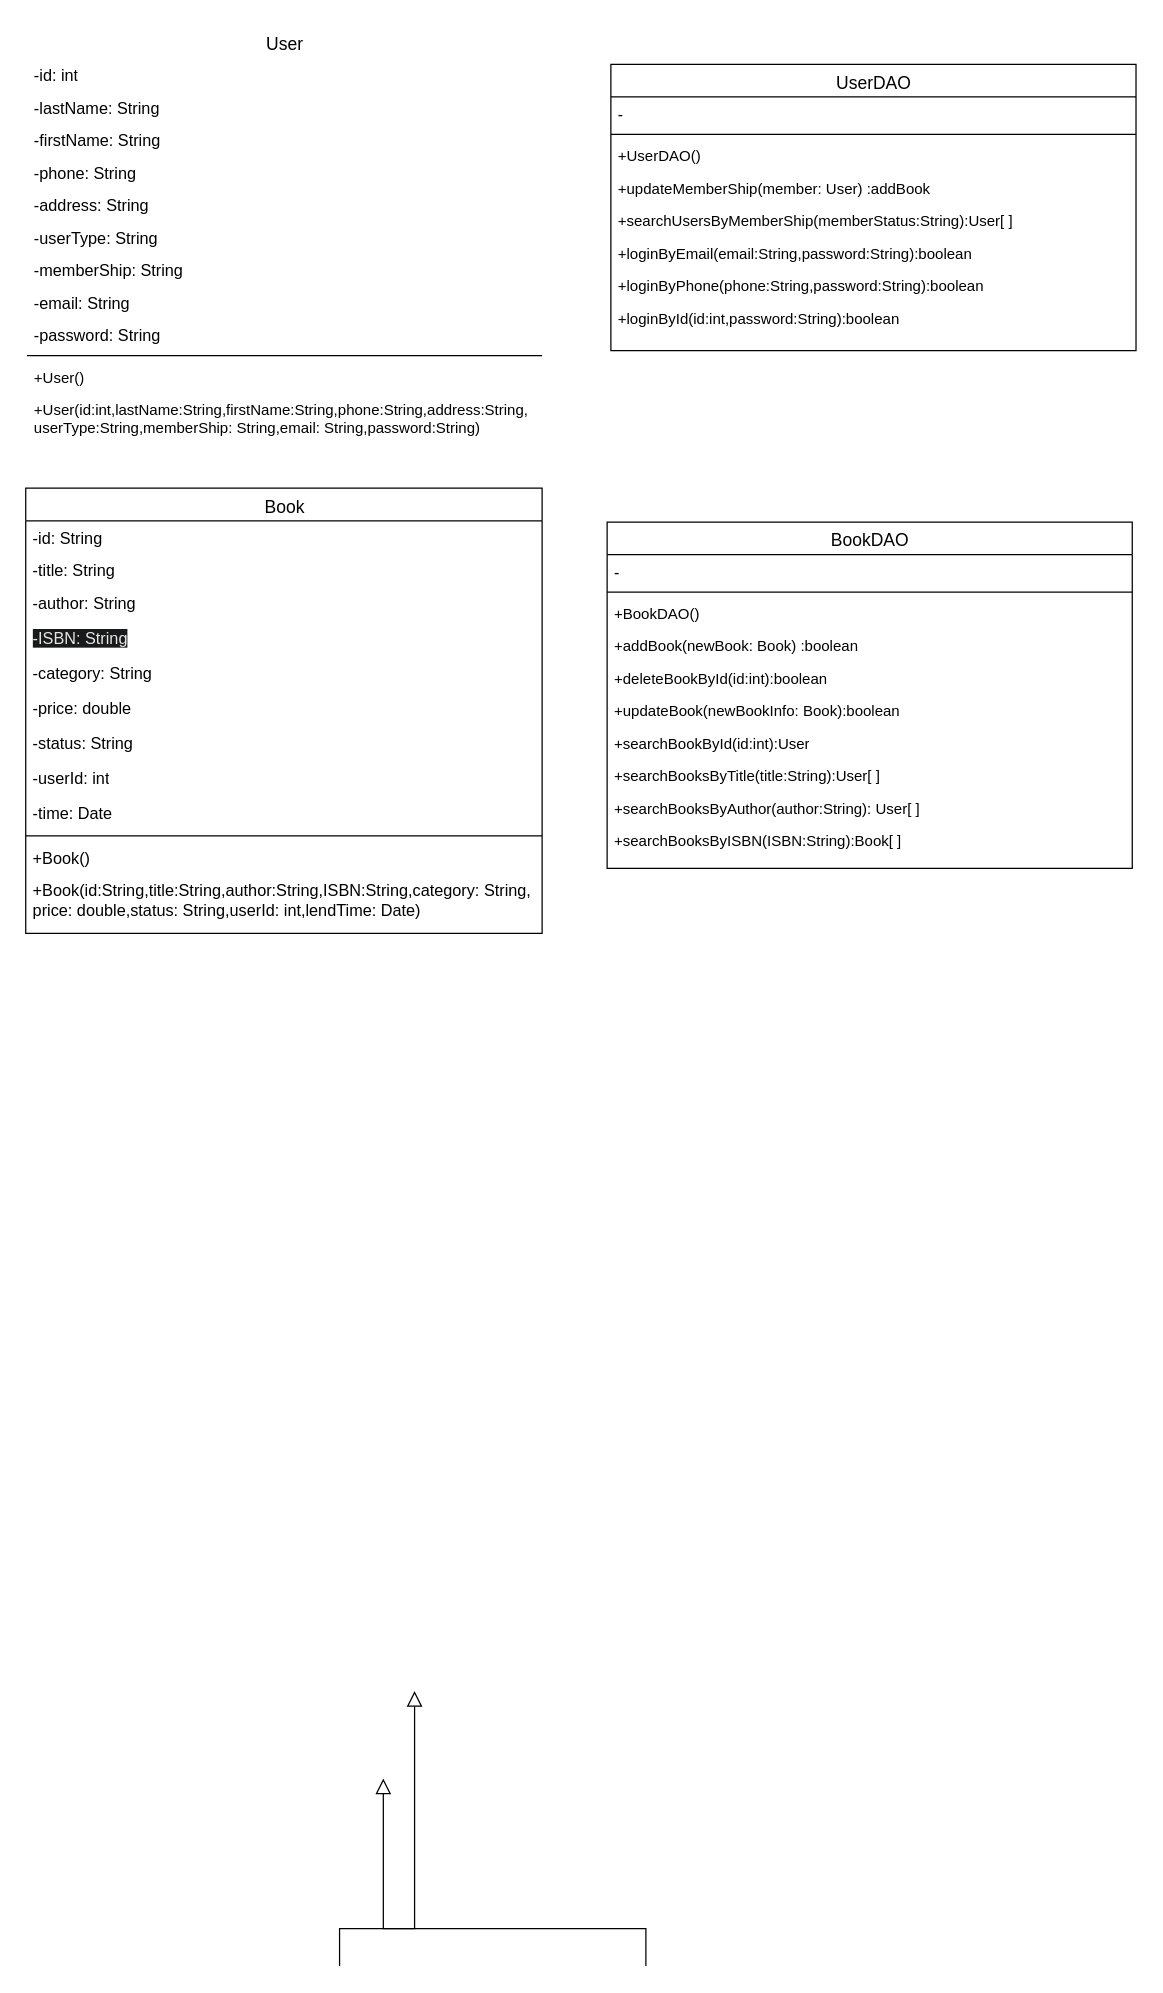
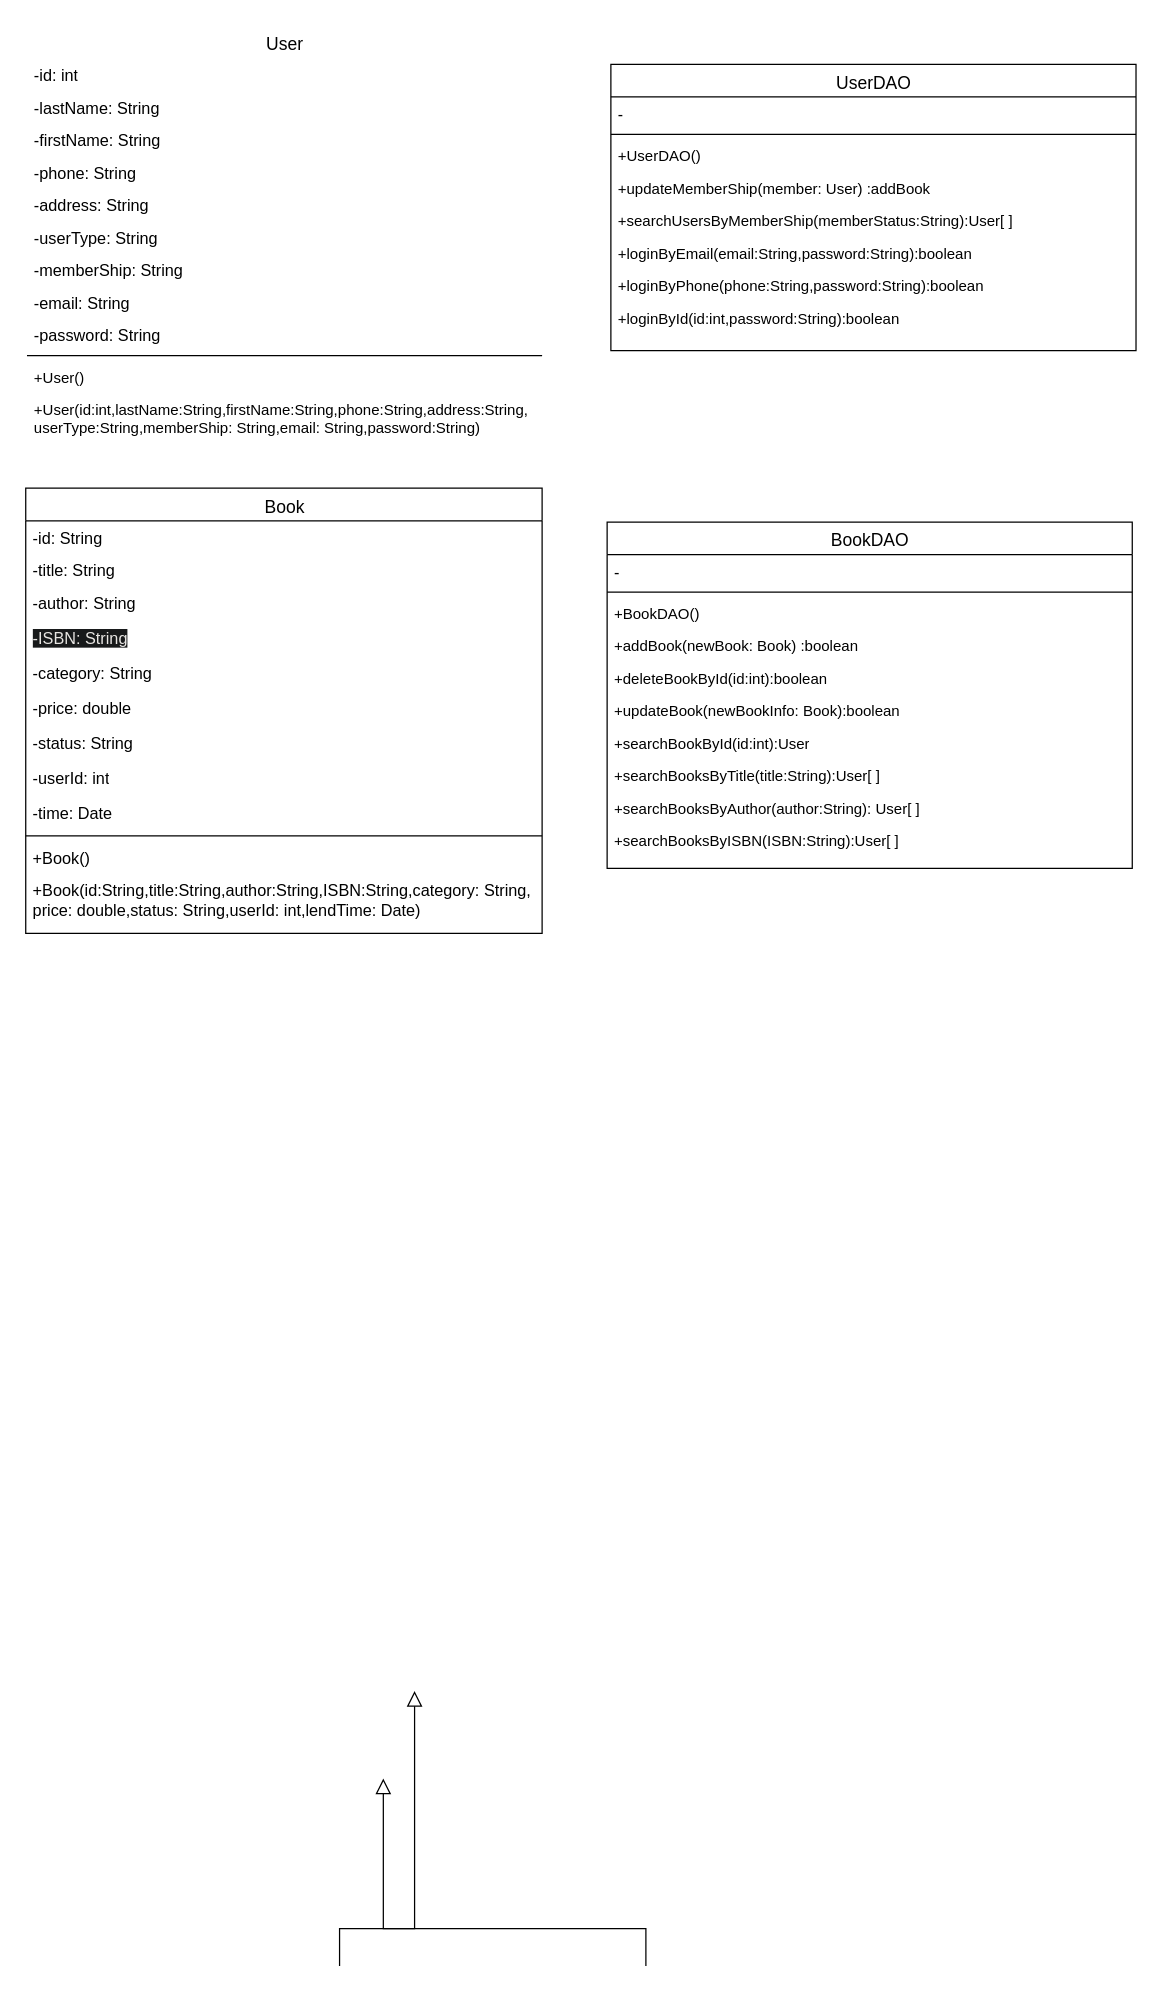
node "+searchBooksByISBN(ISBN:String):Book[ ]": label "+searchBooksByISBN(ISBN:String):Book[ ]" -> "+searchBooksByISBN(ISBN:String):User[ ]"
